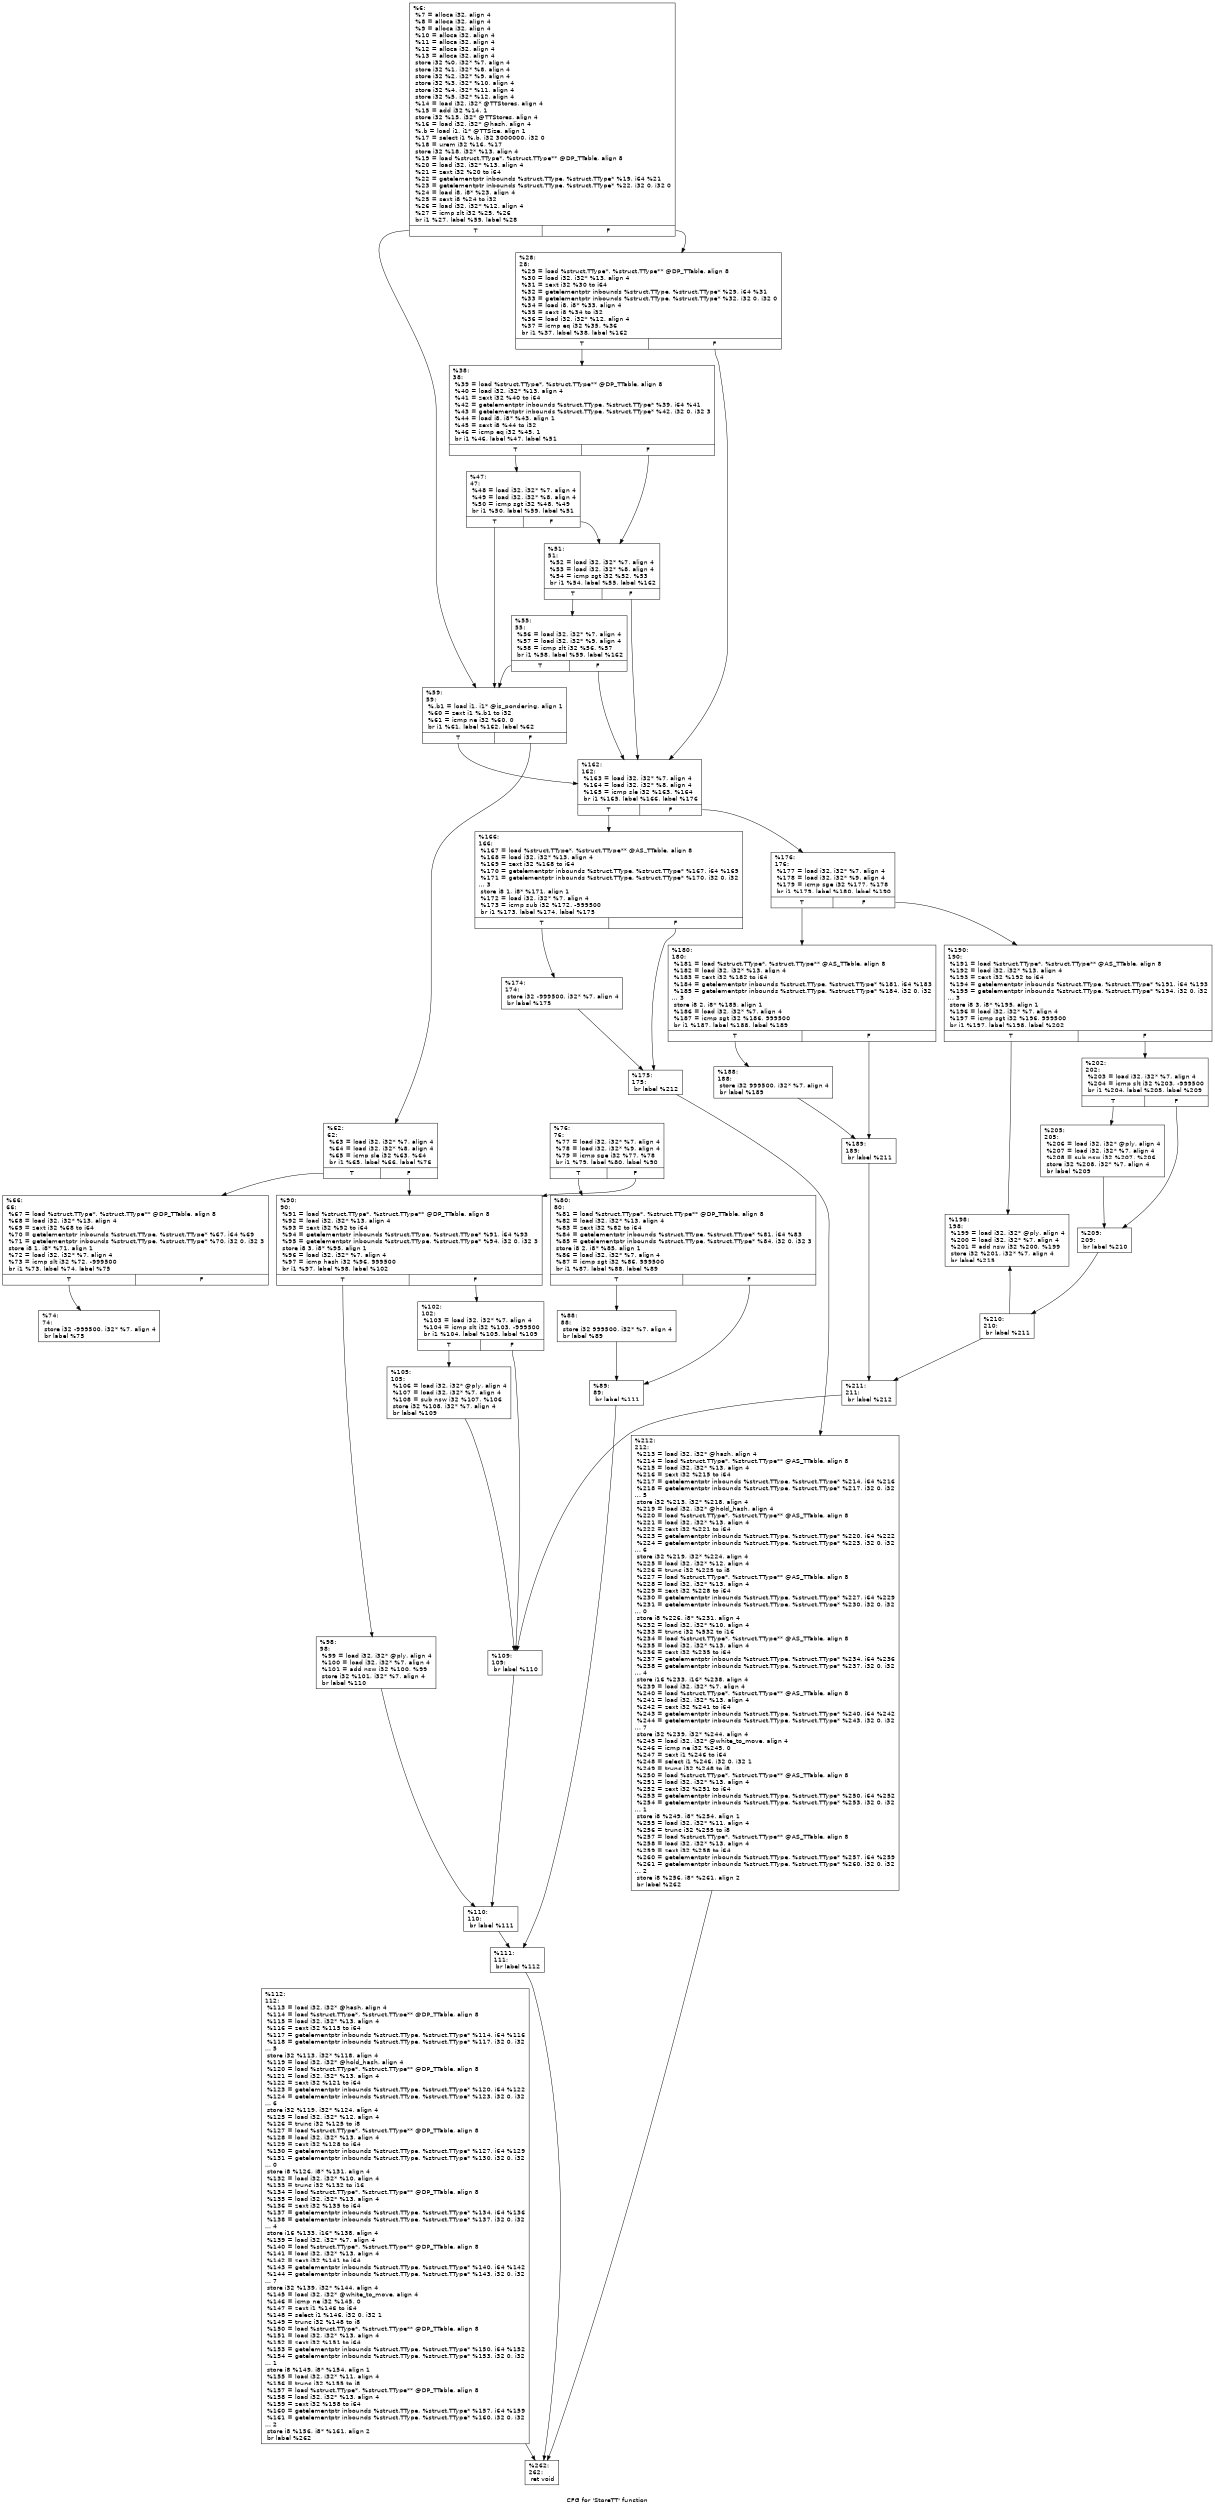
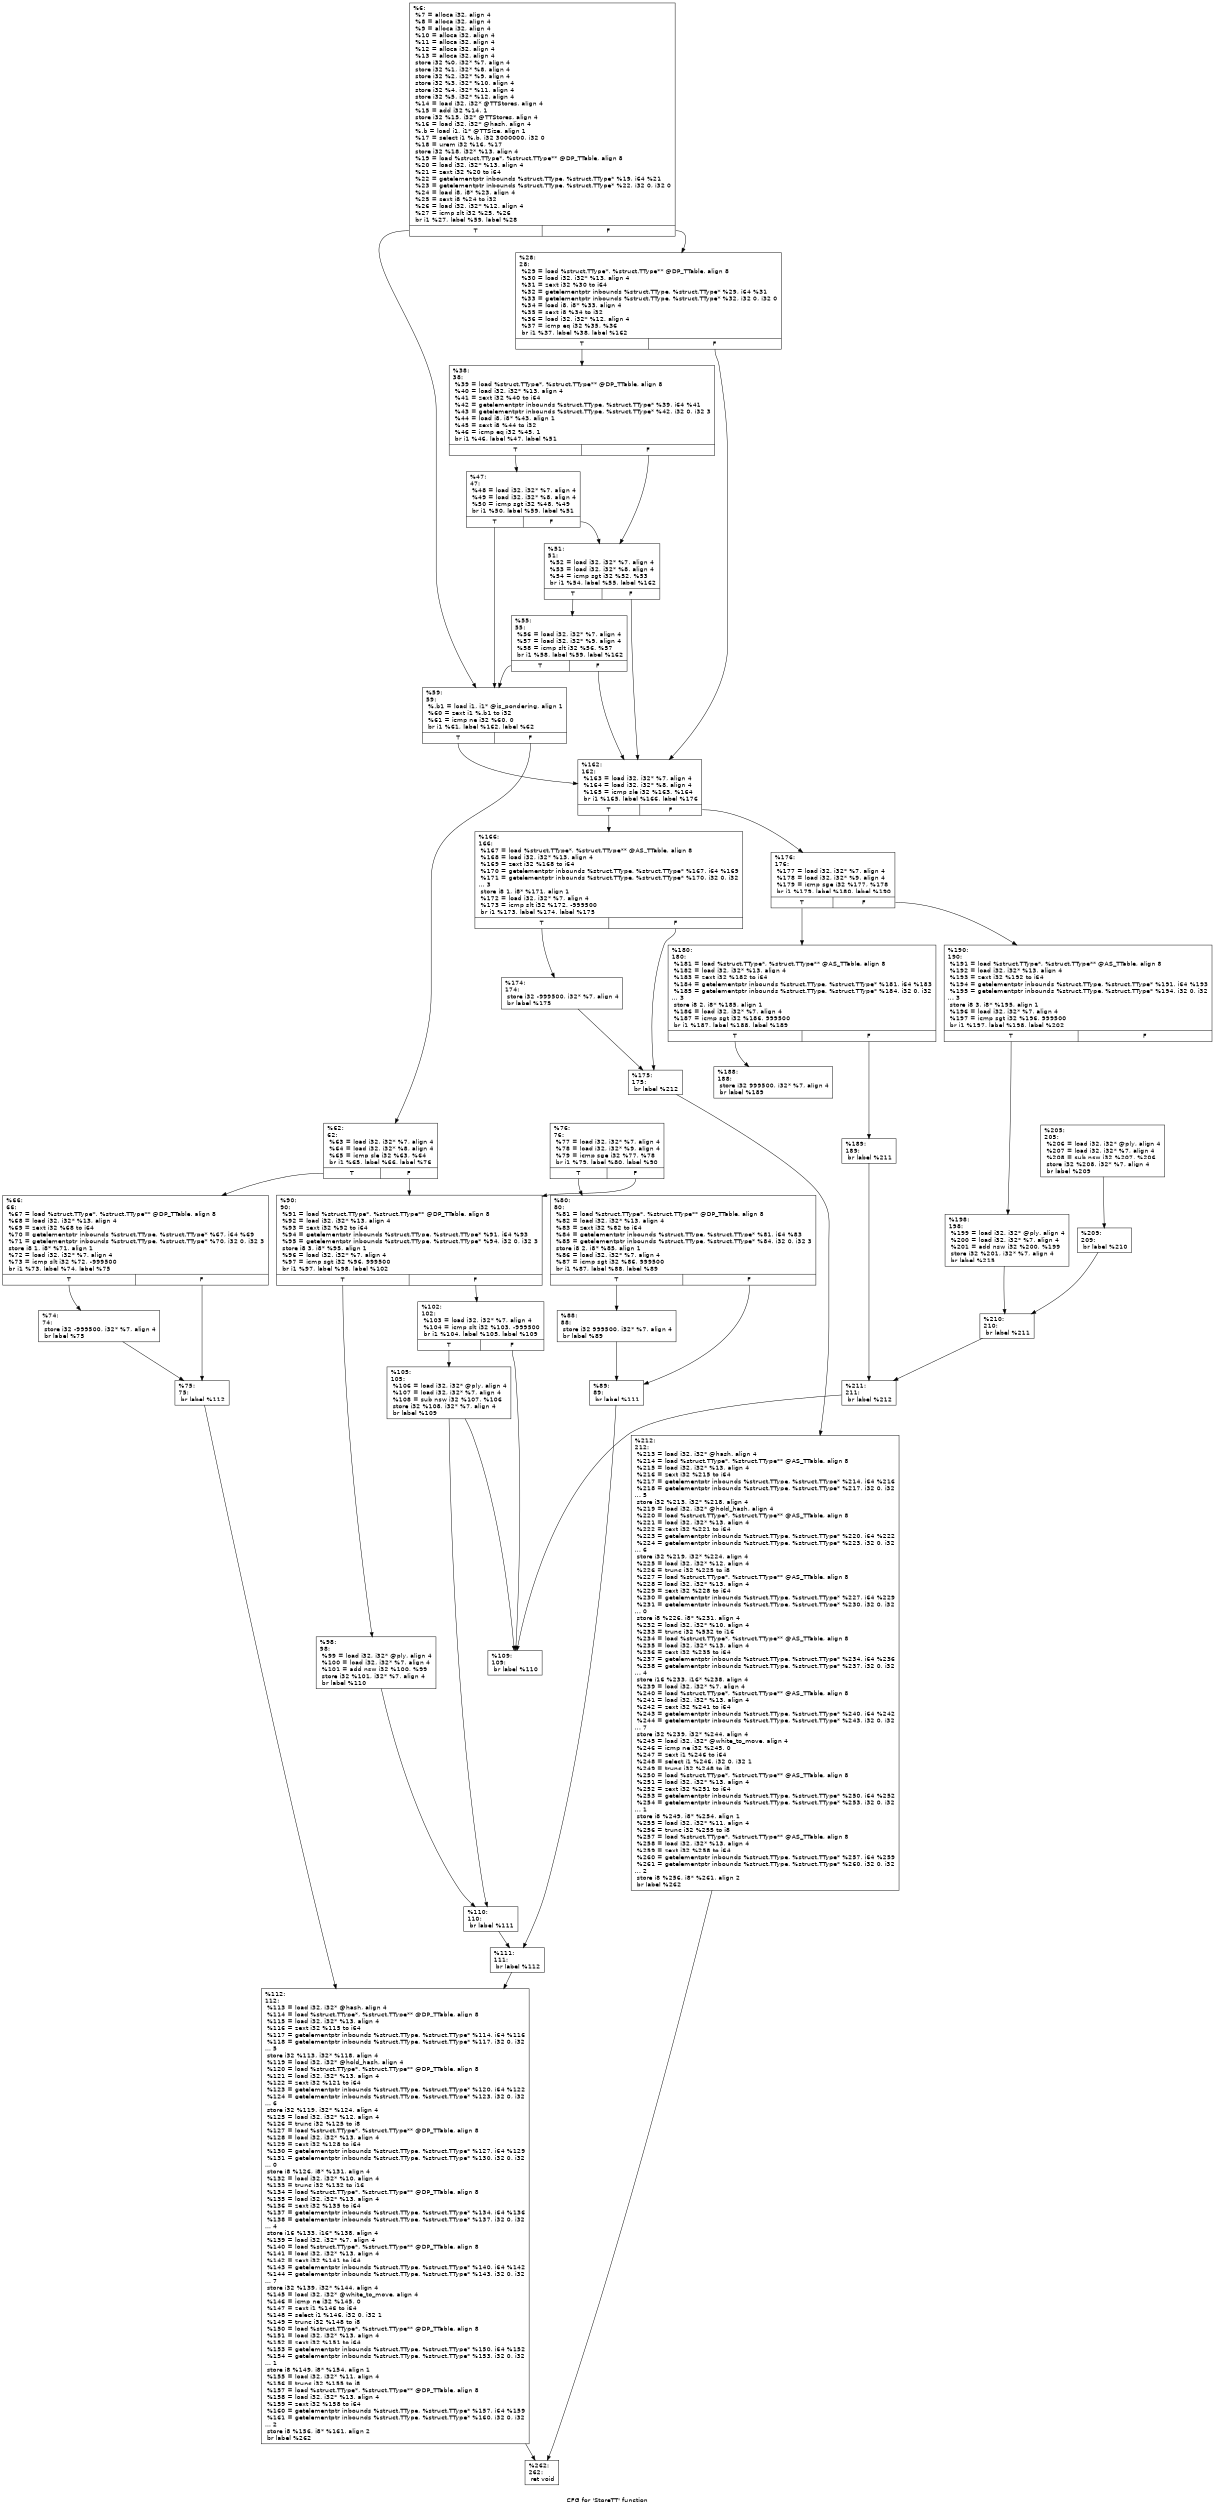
node "%166:": text "%173 = icmp sub i32 %172, -999500" -> "%173 = icmp slt i32 %172, -999500"
node "%202:": removed
edge "%188:" -> "%189:": removed
node "%90:": text "%97 = icmp hash i32 %96, 999500" -> "%97 = icmp sgt i32 %96, 999500"
edge "%210:" -> "%198:": reversed
node "%75:": added
edge "%109:" -> "%110:": now "%105:" -> "%110:"
edge "%111:" -> "%262:": now "%111:" -> "%112:"
